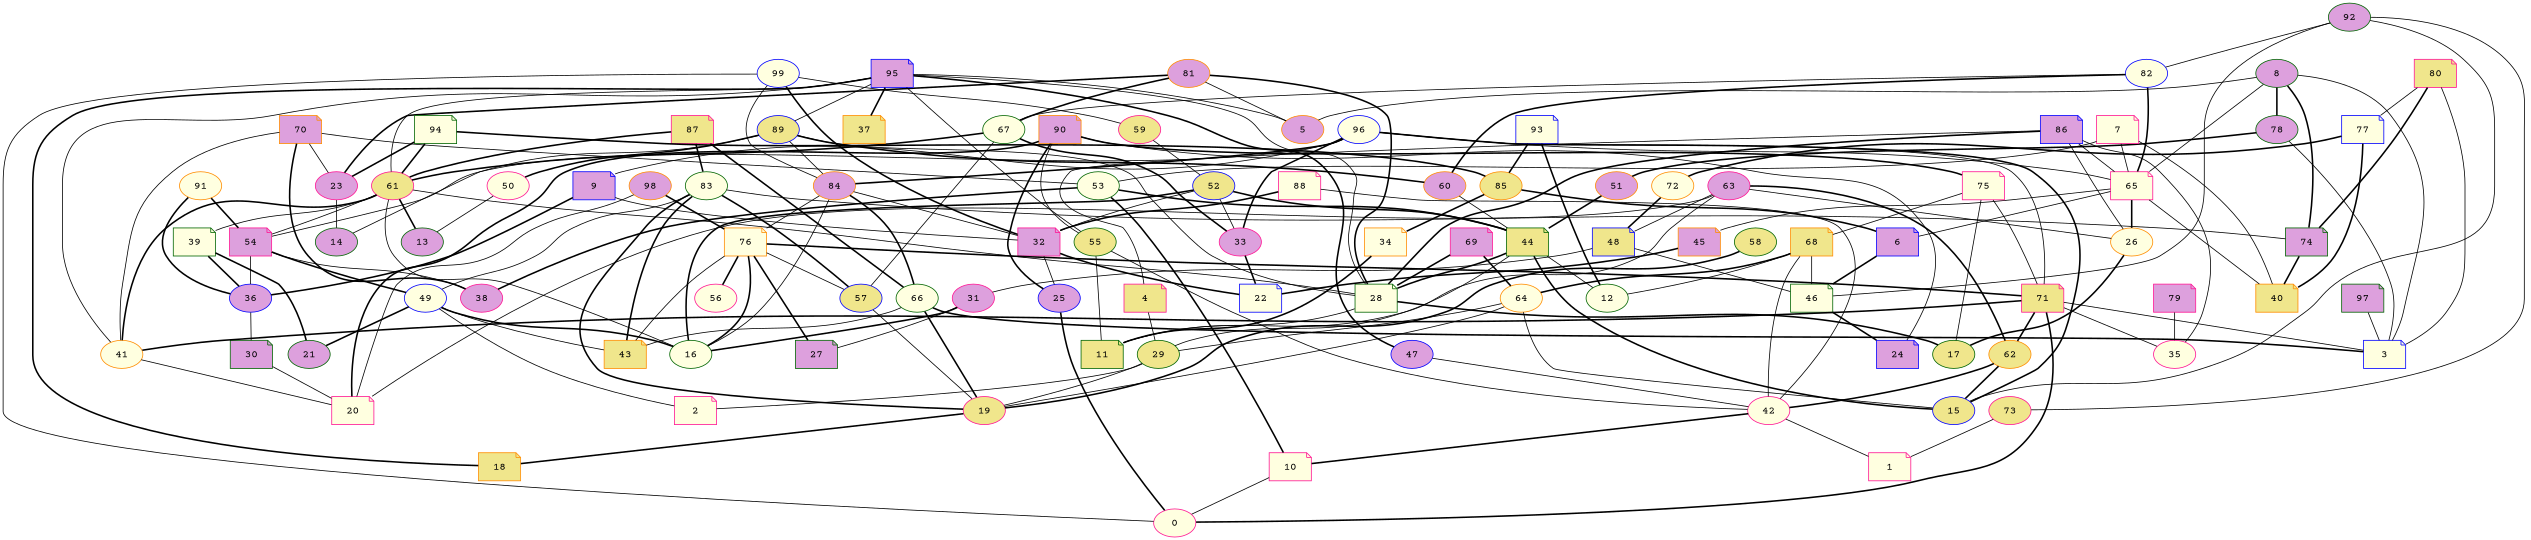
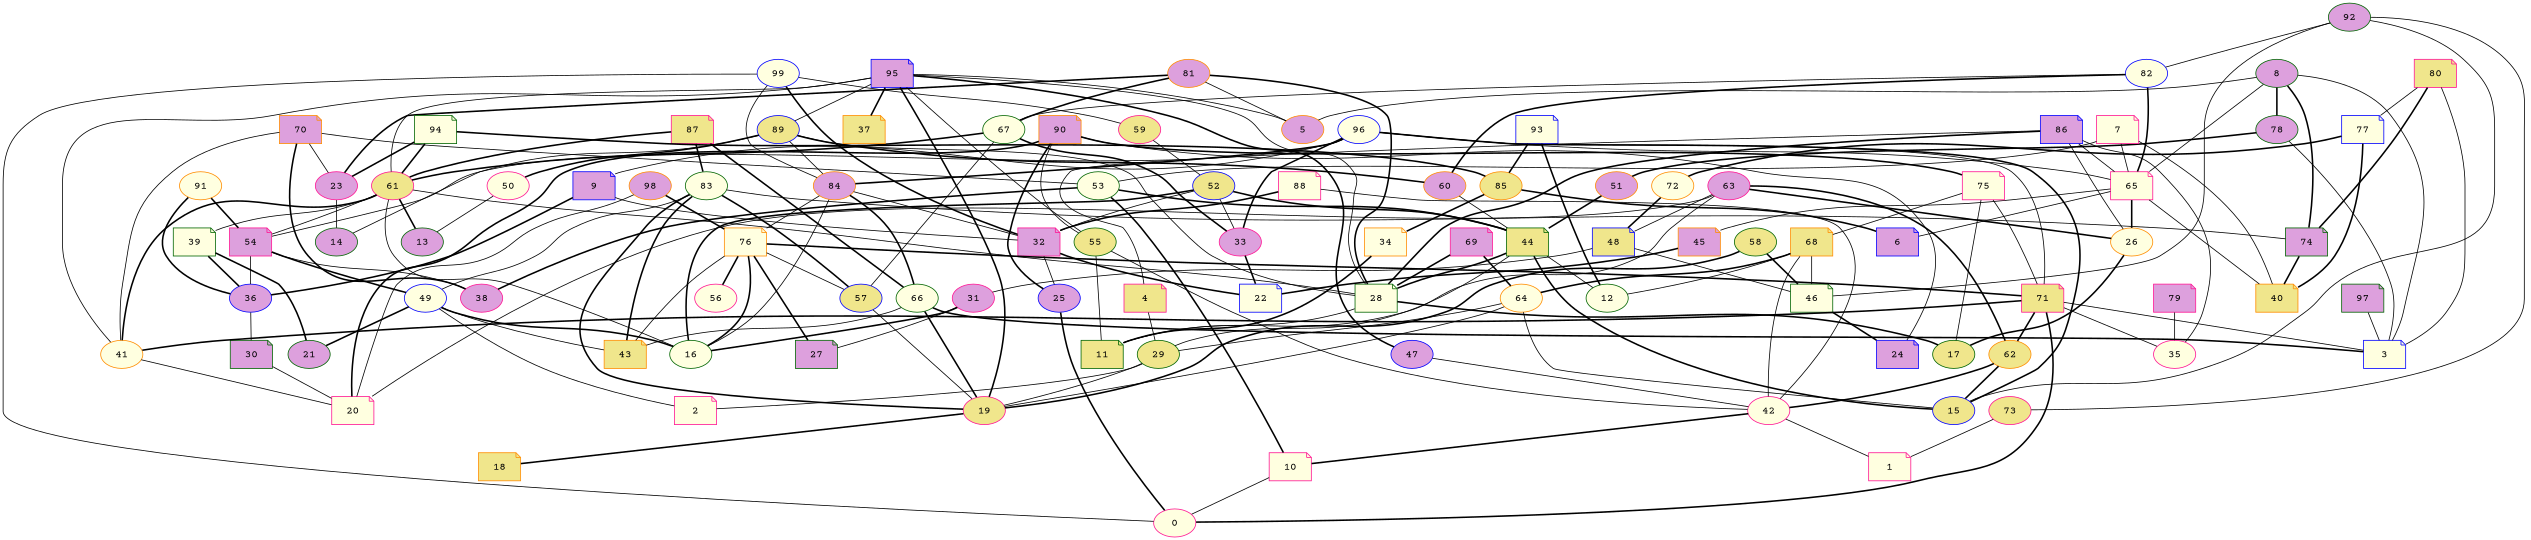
edge "95" -- "18": now "95" -- "19"
edge "63" -- "26": style solid -> bold
edge "6" -- "46": now "58" -- "46"
